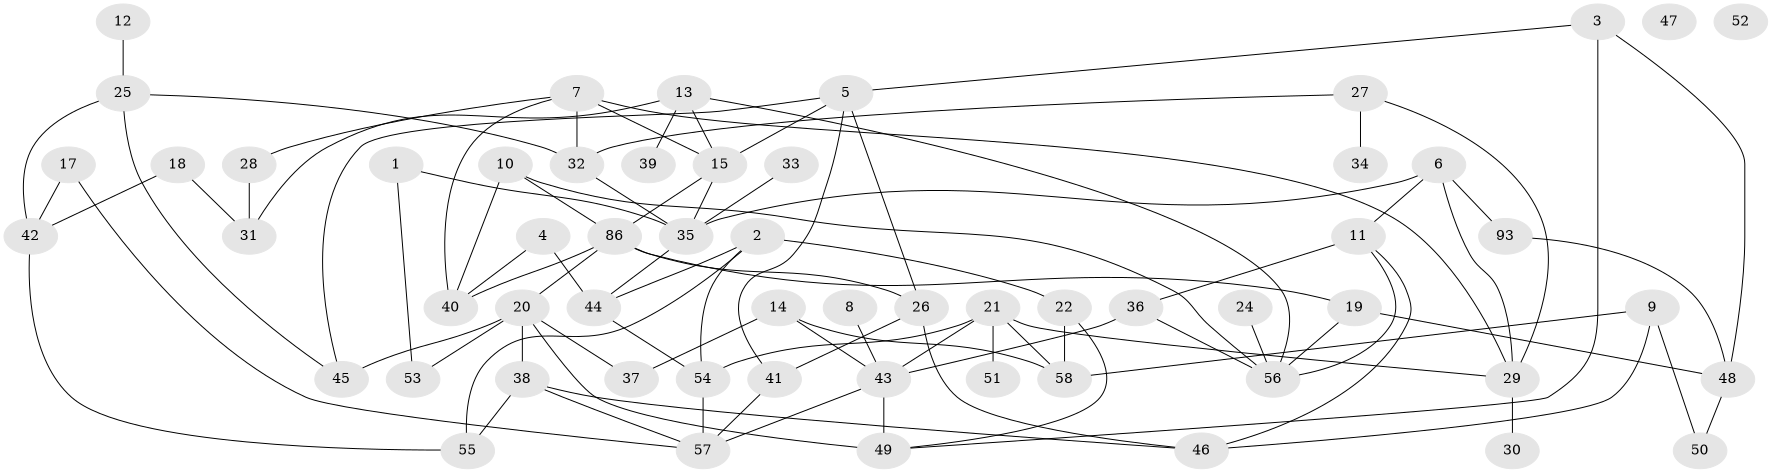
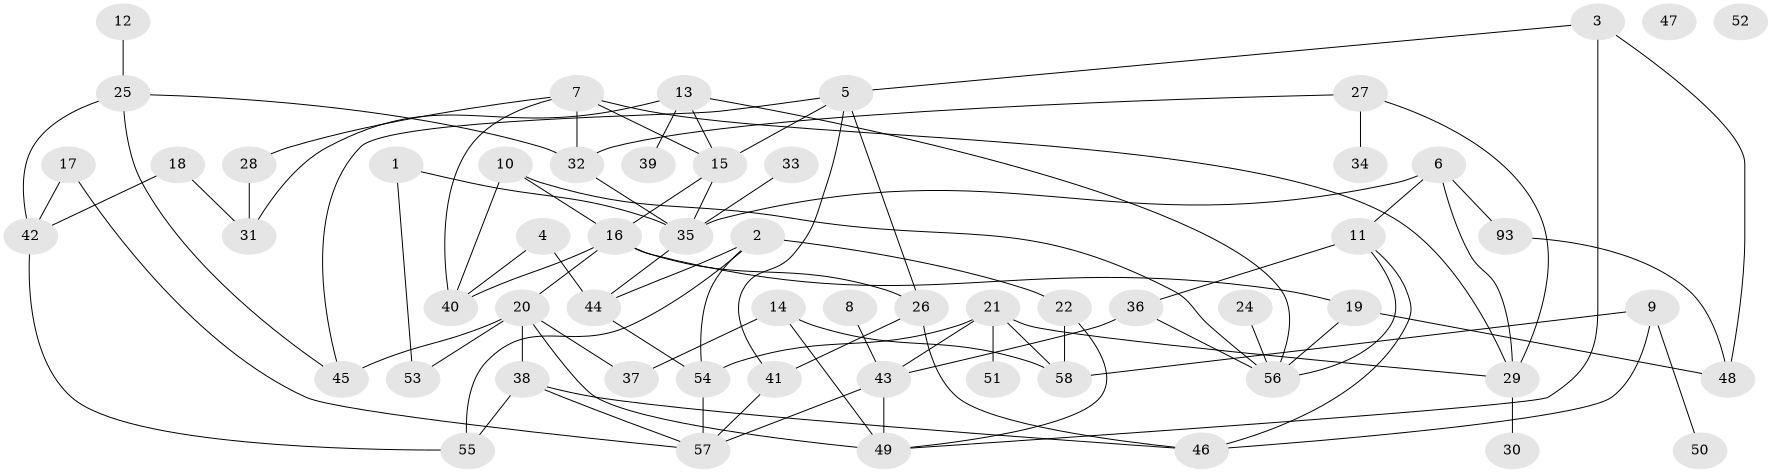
node "86": label "86" -> "16"
edge "14" -- "43": now "14" -- "49"
edge "48" -- "50": removed
